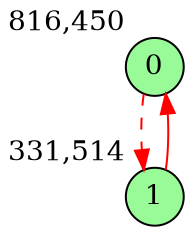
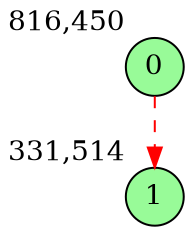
edge "1 331,514" -> "0 816,450": removed
